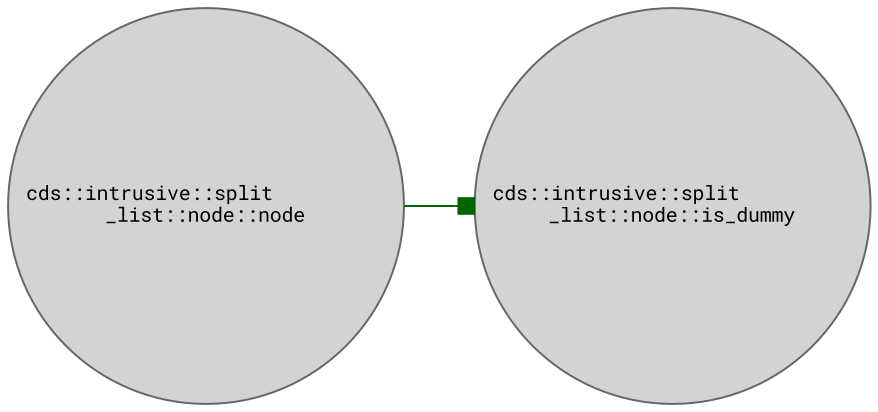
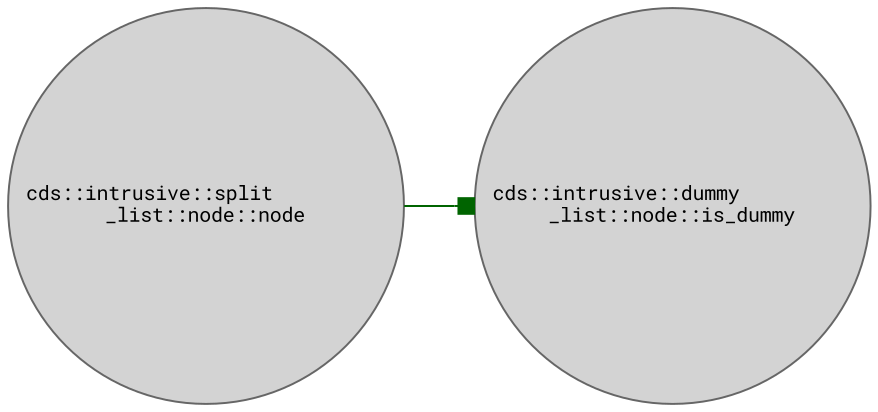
node "cds::intrusive::split _list::node::is_dummy": label "cds::intrusive::split _list::node::is_dummy" -> "cds::intrusive::dummy _list::node::is_dummy"
